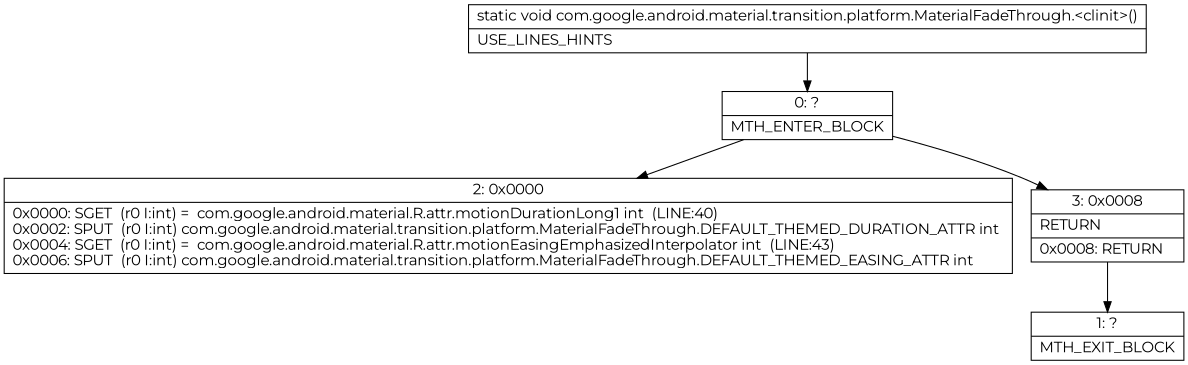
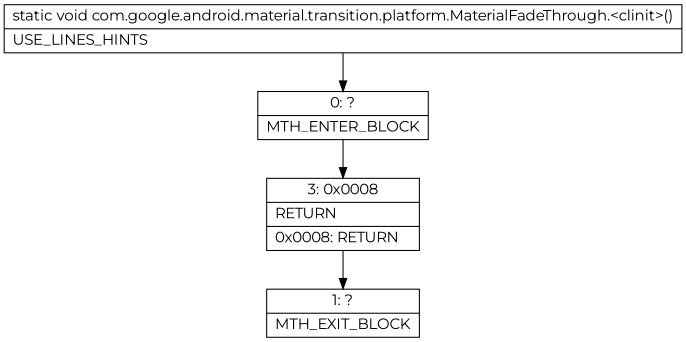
node "2: 0x0000": removed
